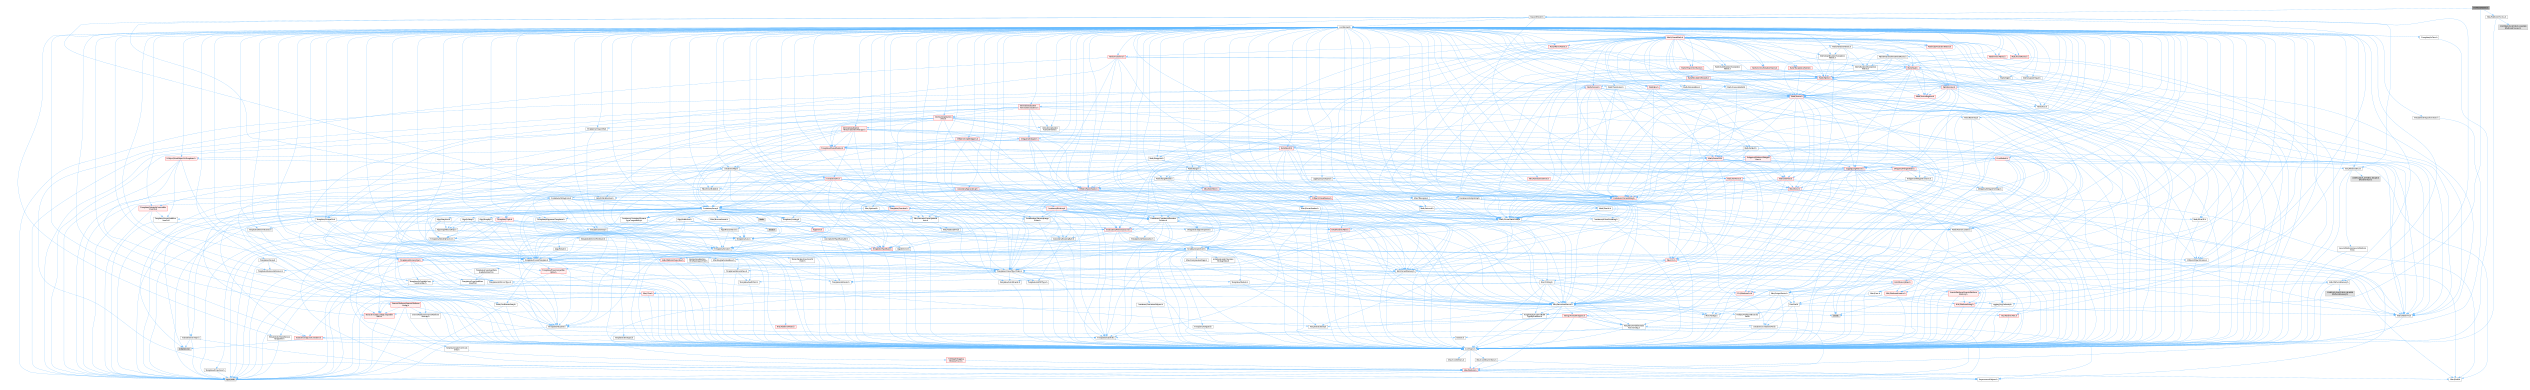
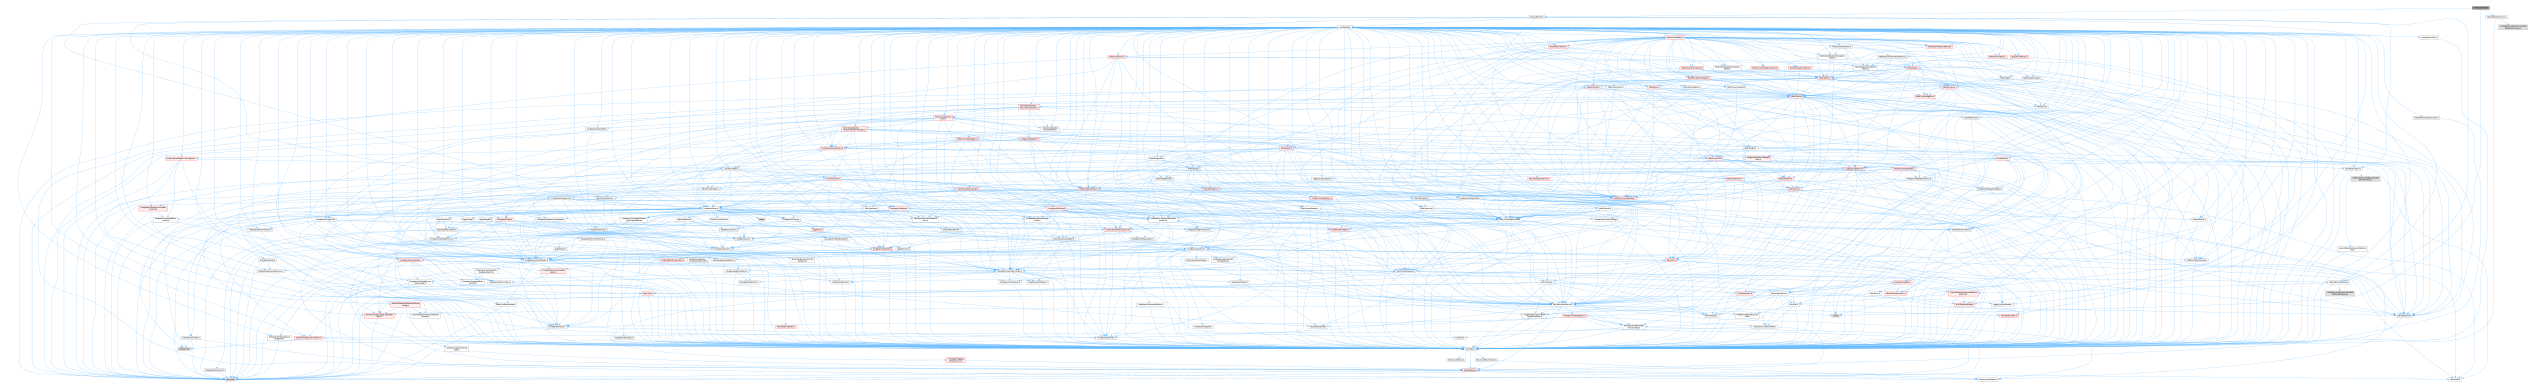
node "iterator": removed
node "Traits/MemberFunctionPtr Outer.h": label "Traits/MemberFunctionPtr Outer.h" -> "Traits/MemberFunctionPtr Timespan.h"
